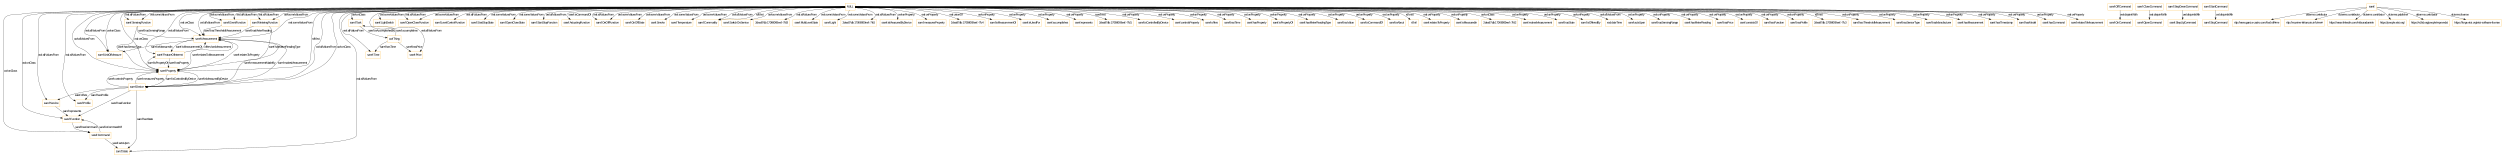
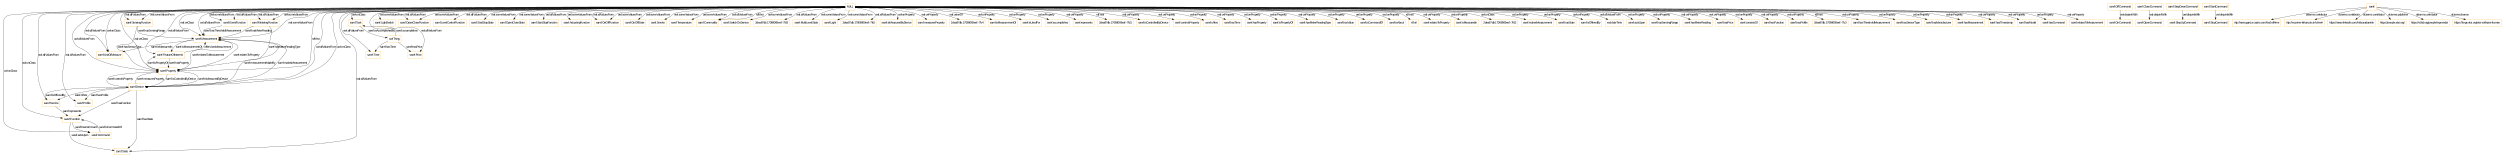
edge "NULL" -> "saref:ActuatingFunction": label "saref:isCommandOf" -> "owl:someValuesFrom"
edge "NULL" -> "2dea87db:17068069eef:-7fd1": label "saref:rest" -> "rdf:rest"
edge "saref:Service" -> "saref:Device": added, label "saref:isOfferedBy"
edge "saref:Command" -> "saref:State": now "saref:Function" -> "saref:State"
